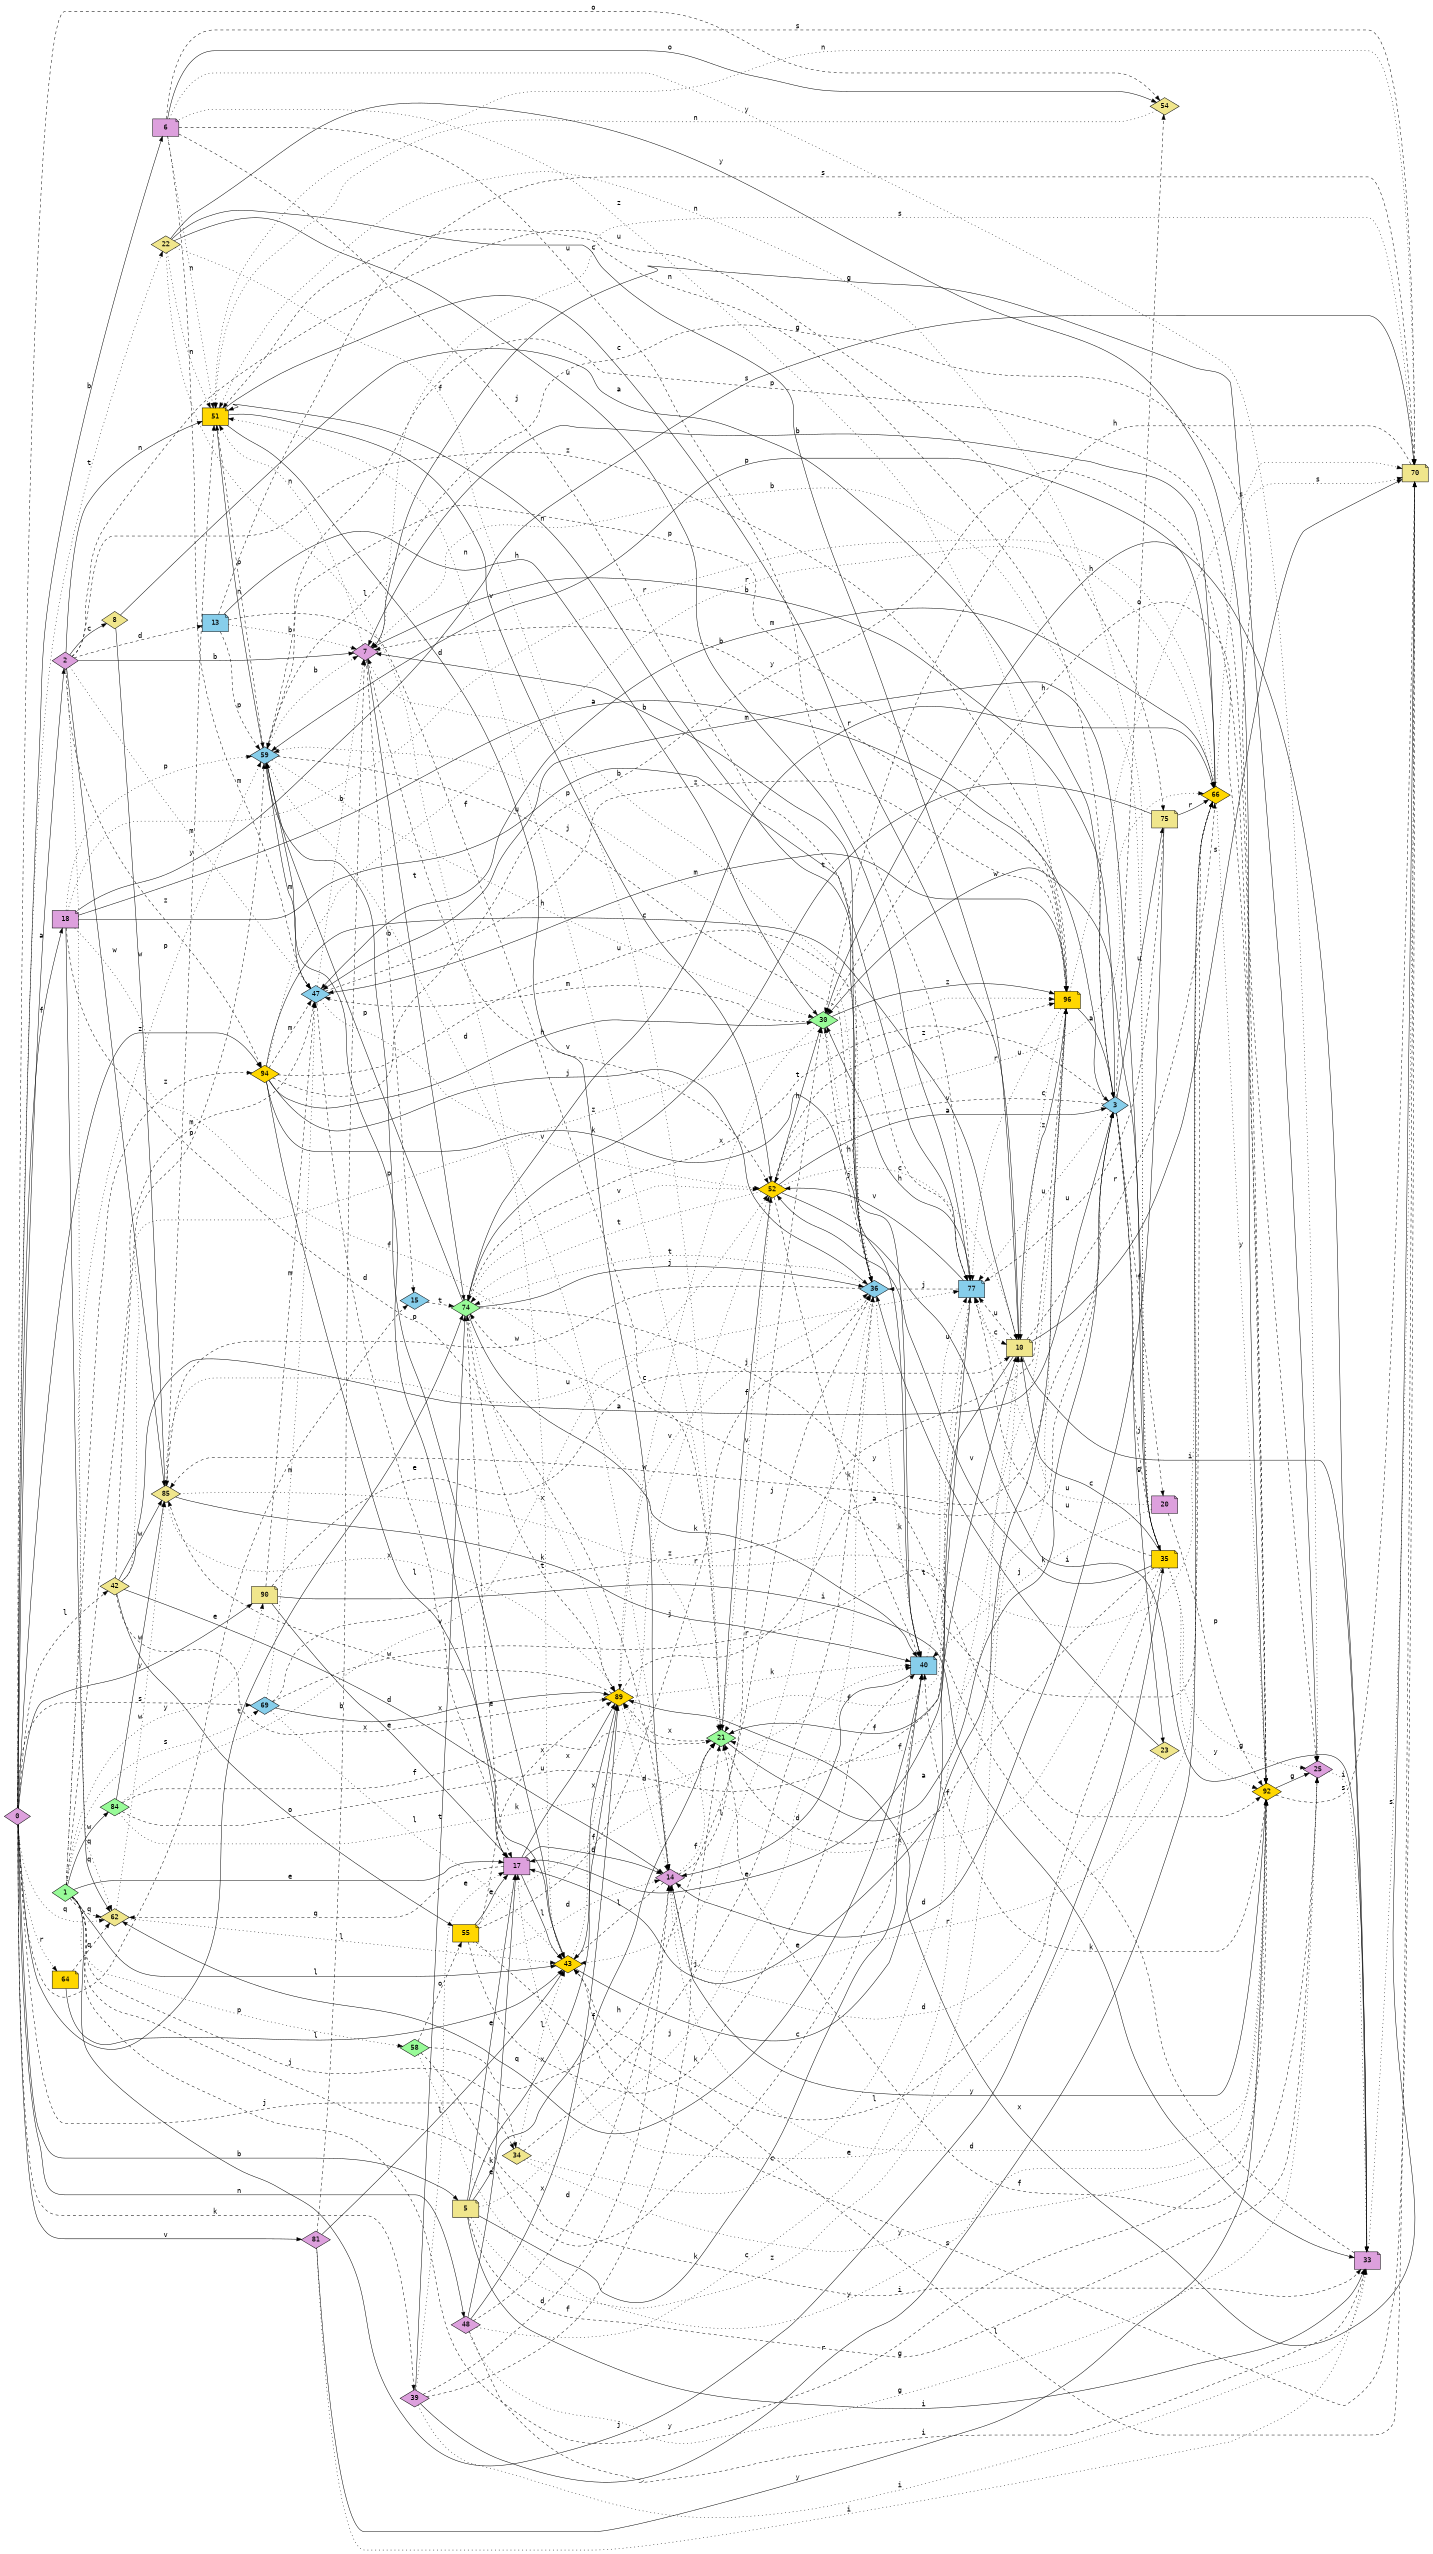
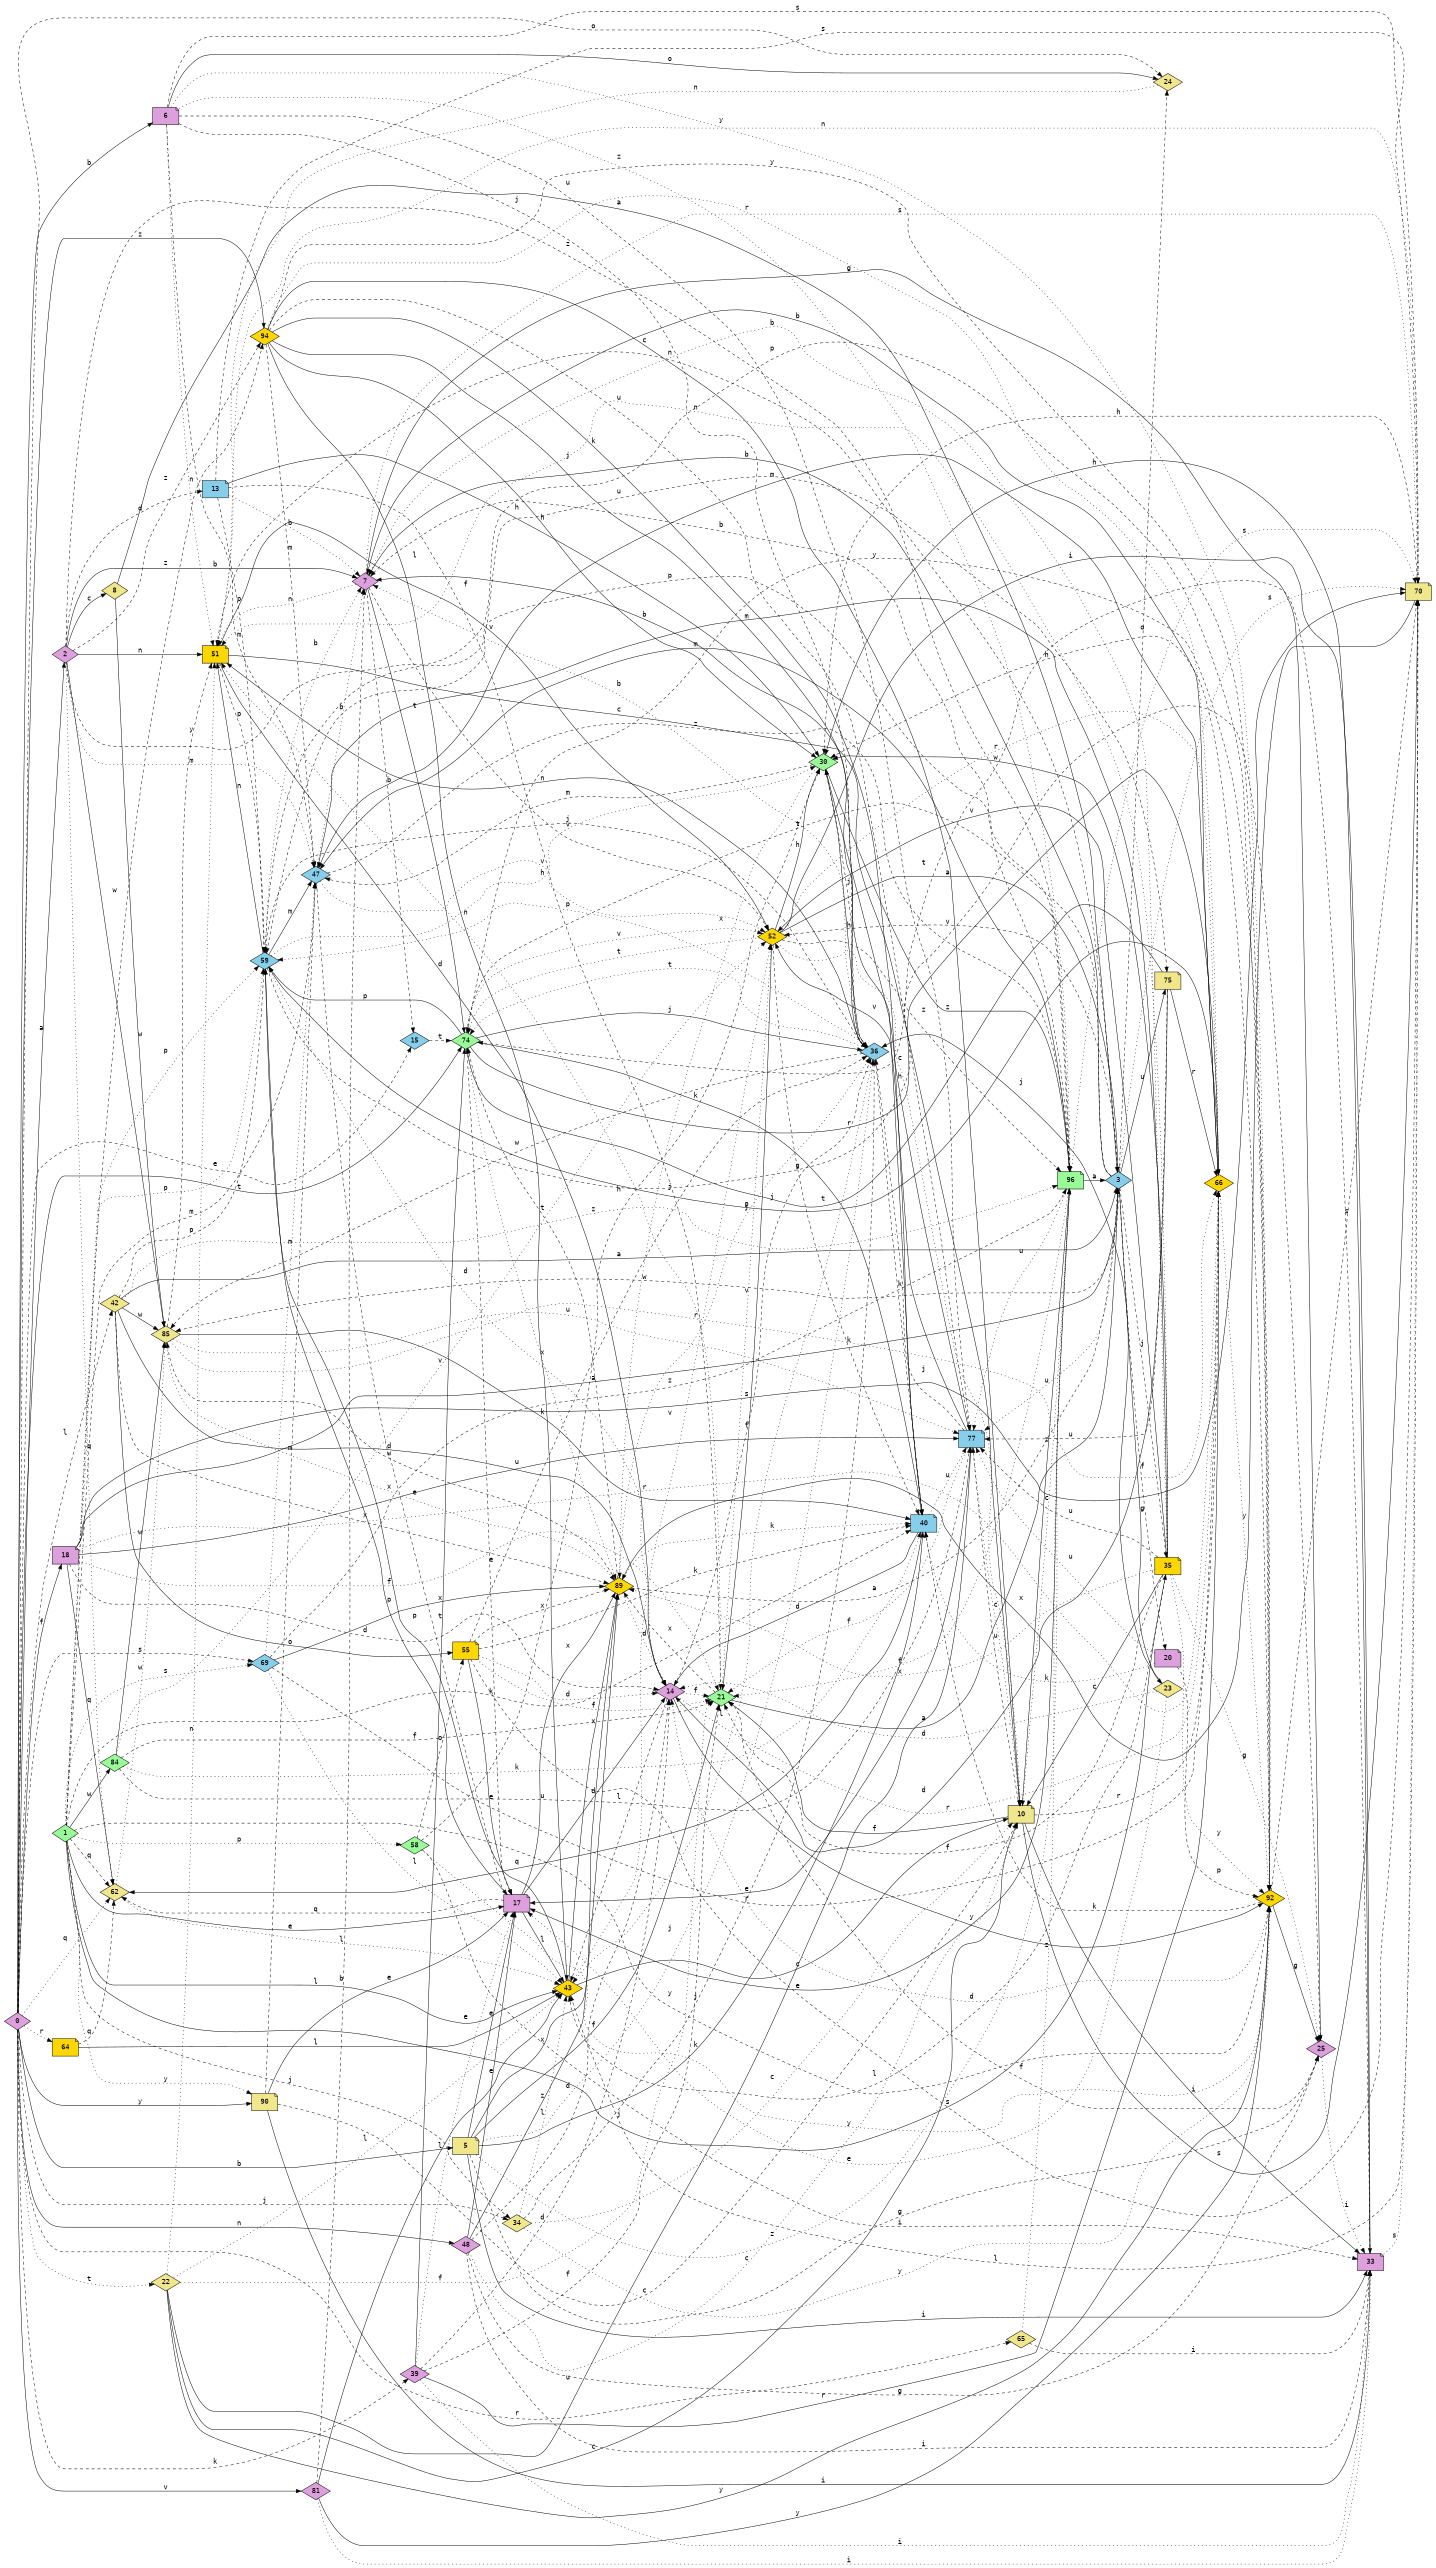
node "54": label "54" -> "24"
edge "6" -> "25": now "6" -> "92"
edge "66" -> "70": now "3" -> "70"
node "96": fillcolor gold -> palegreen
edge "36" -> "30": style dotted -> solid
edge "36" -> "40": style dotted -> dashed
edge "48" -> "89": label "x" -> "z"
edge "48" -> "25": style dotted -> dashed
node "65": added
